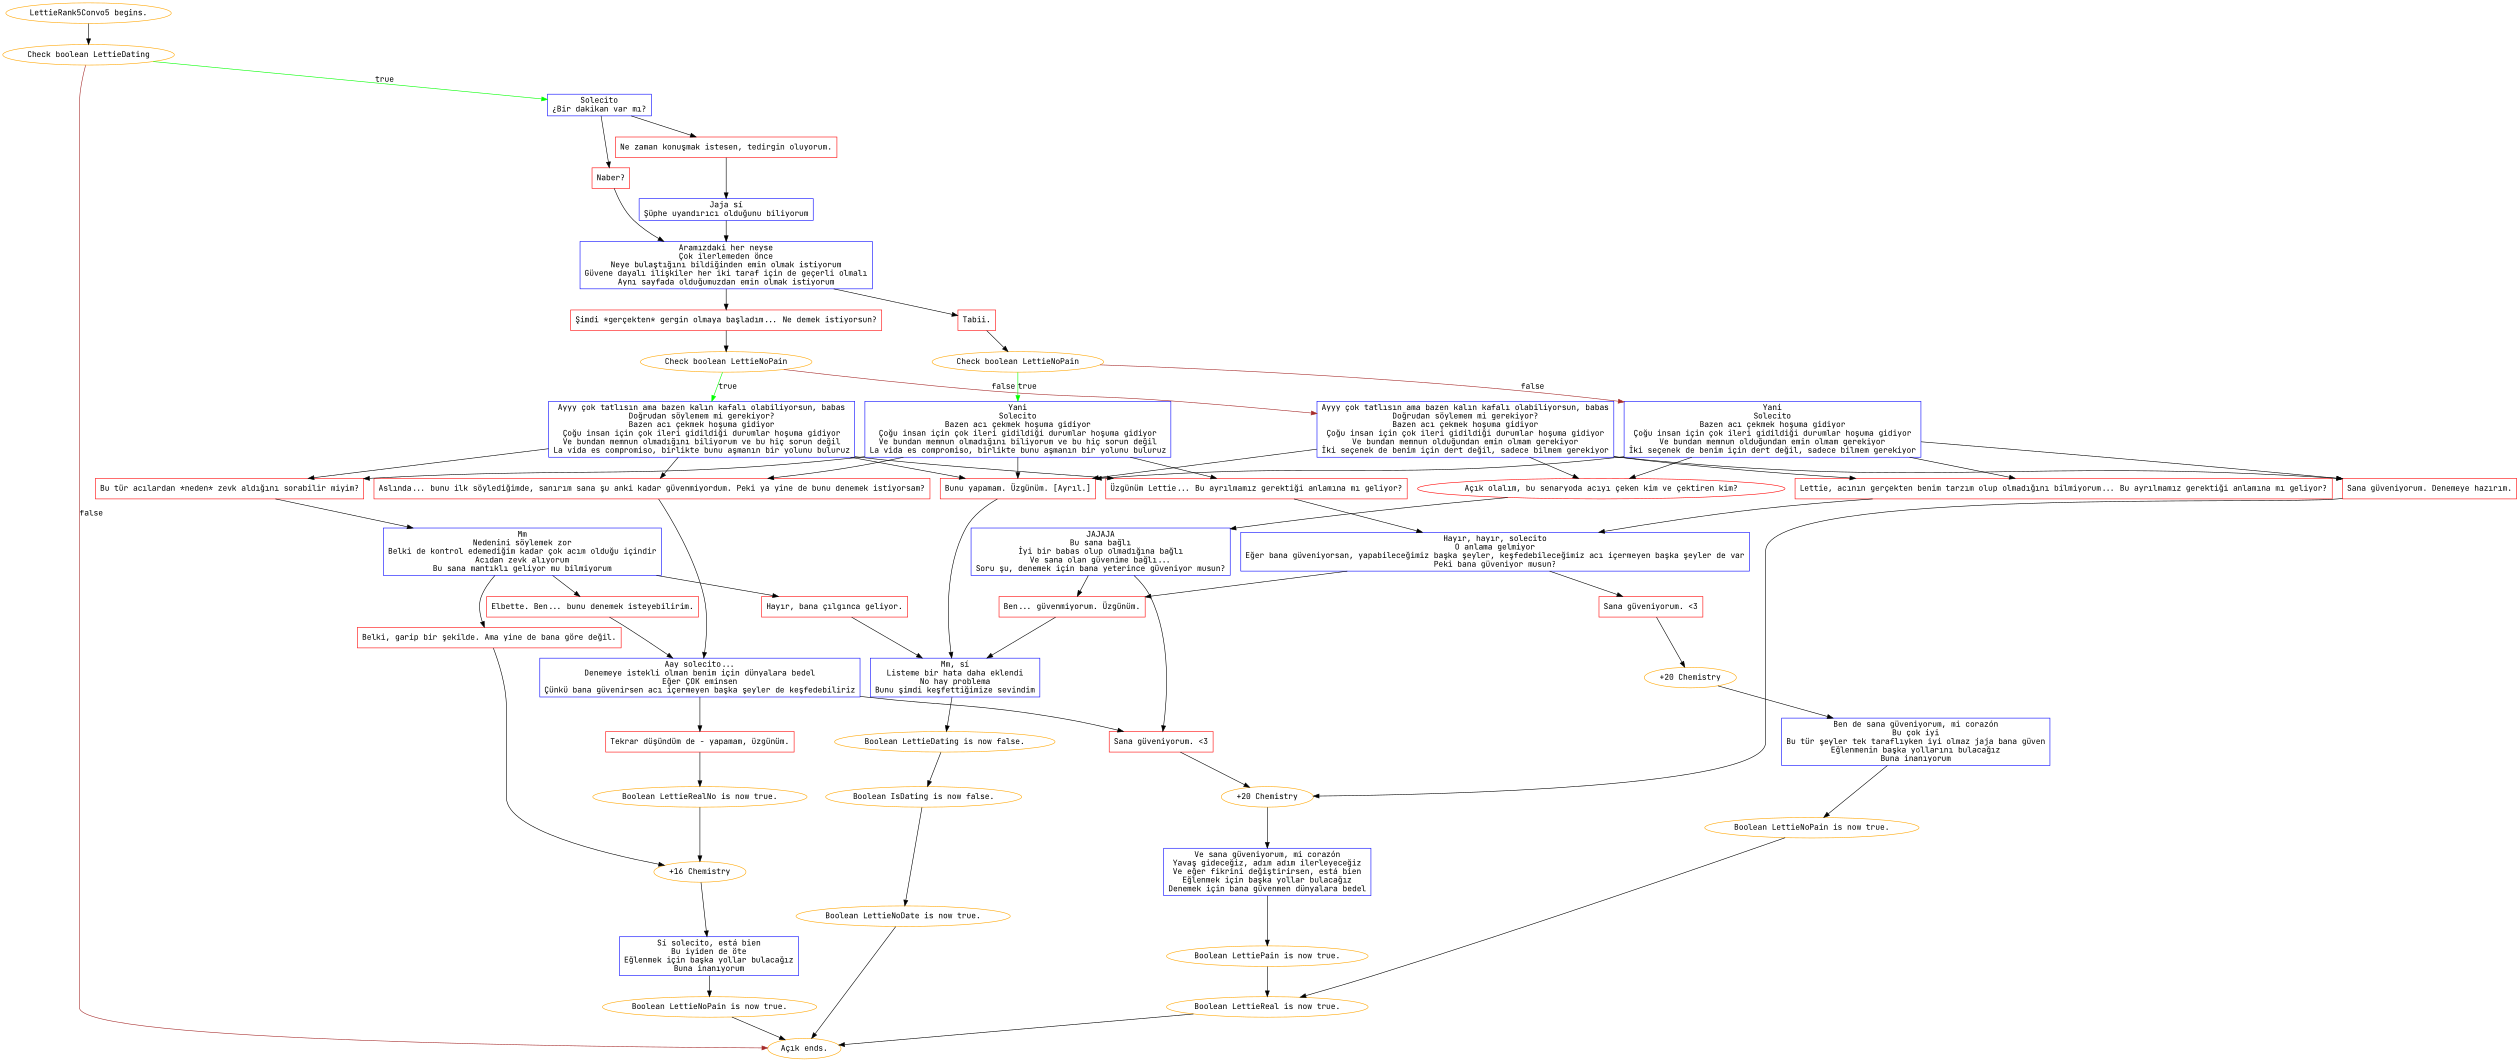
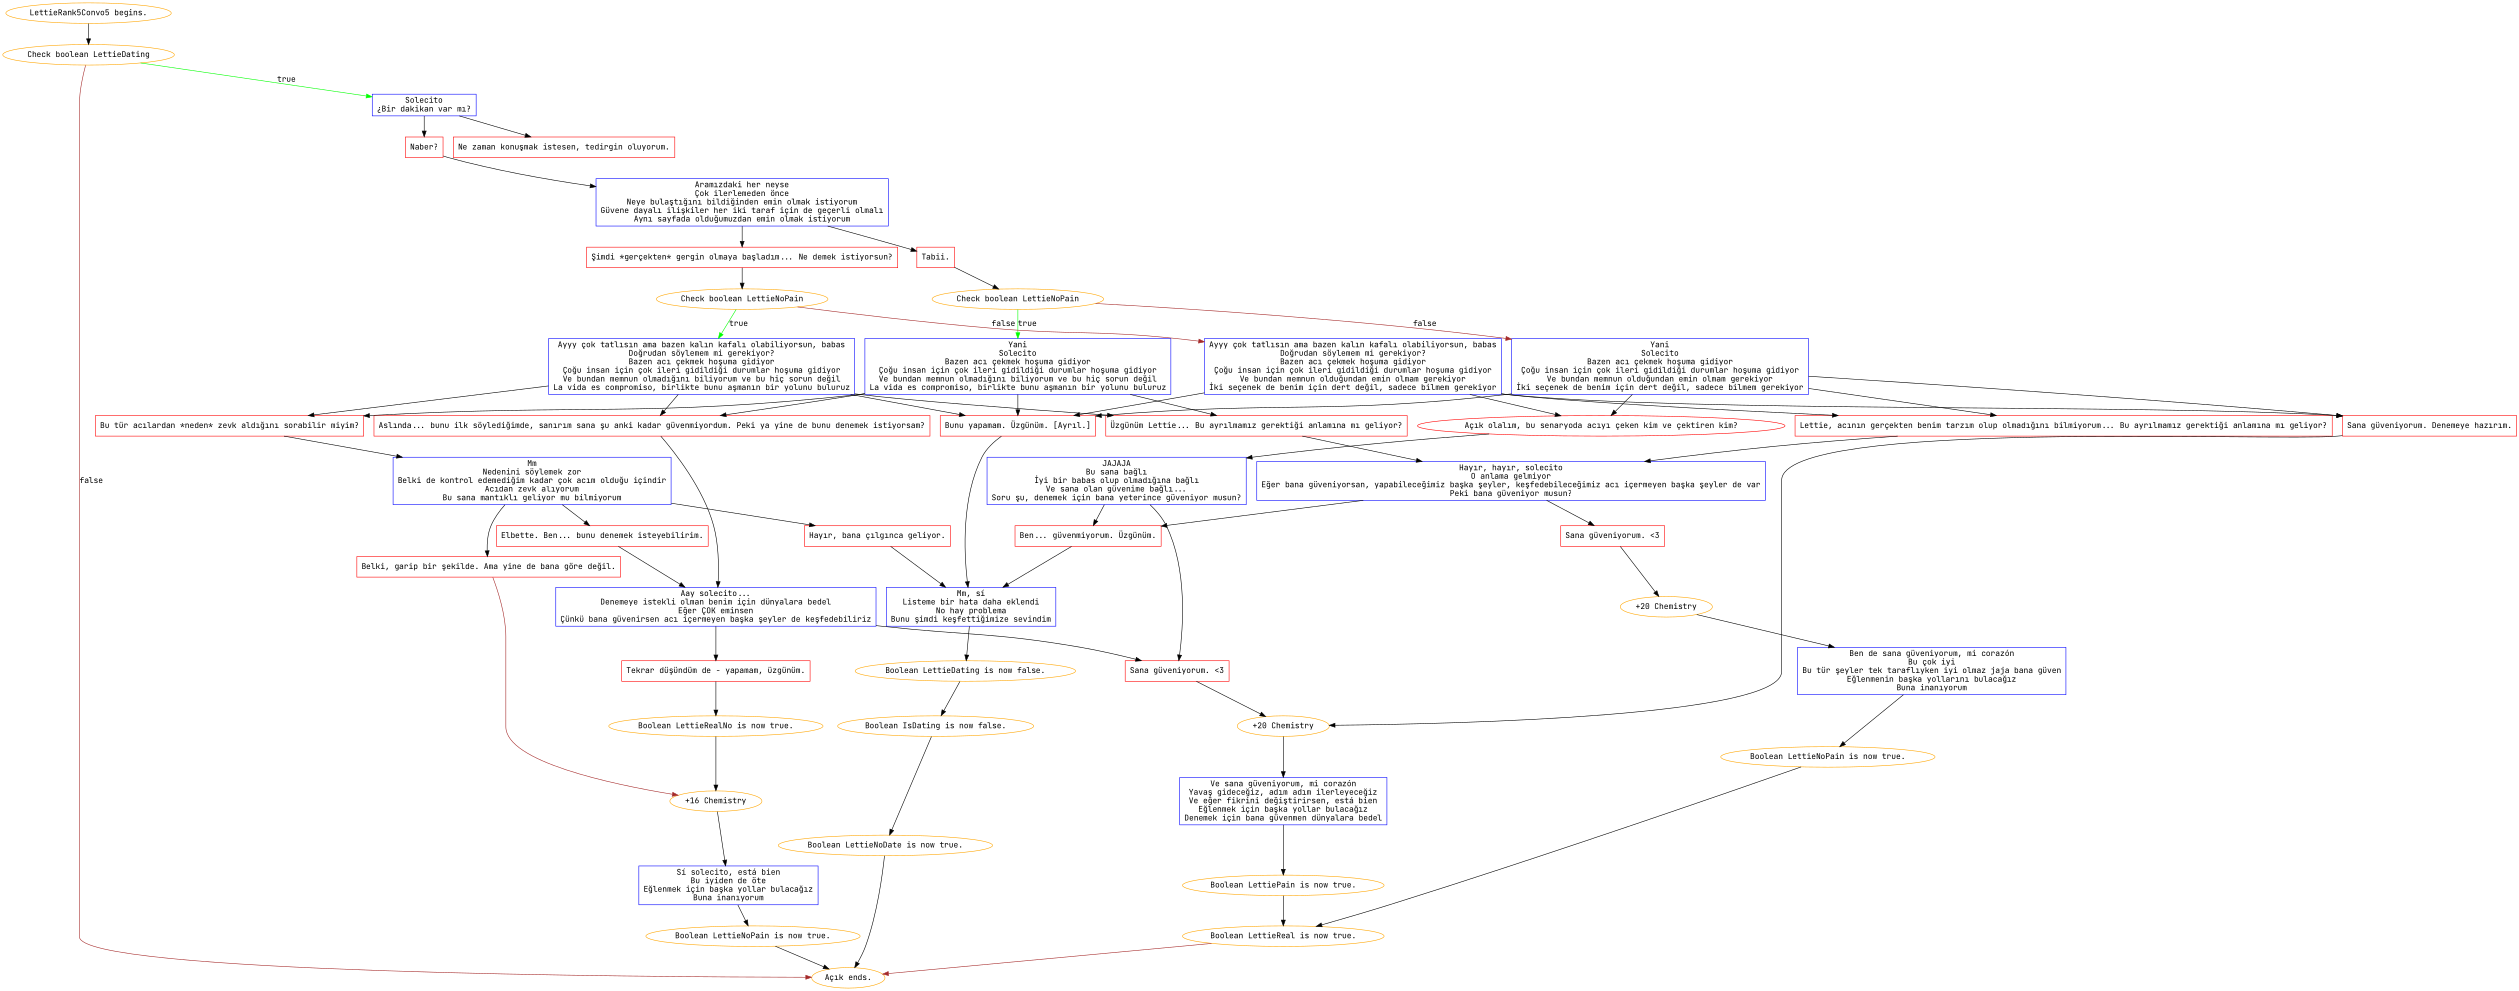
node "Jaja sí Şüphe uyandırıcı olduğunu biliyorum": removed
edge "Belki, garip bir şekilde. Ama yine de bana göre değil." -> "+16 Chemistry": color black -> brown
edge "Boolean LettieReal is now true." -> "Açık ends.": color black -> brown
